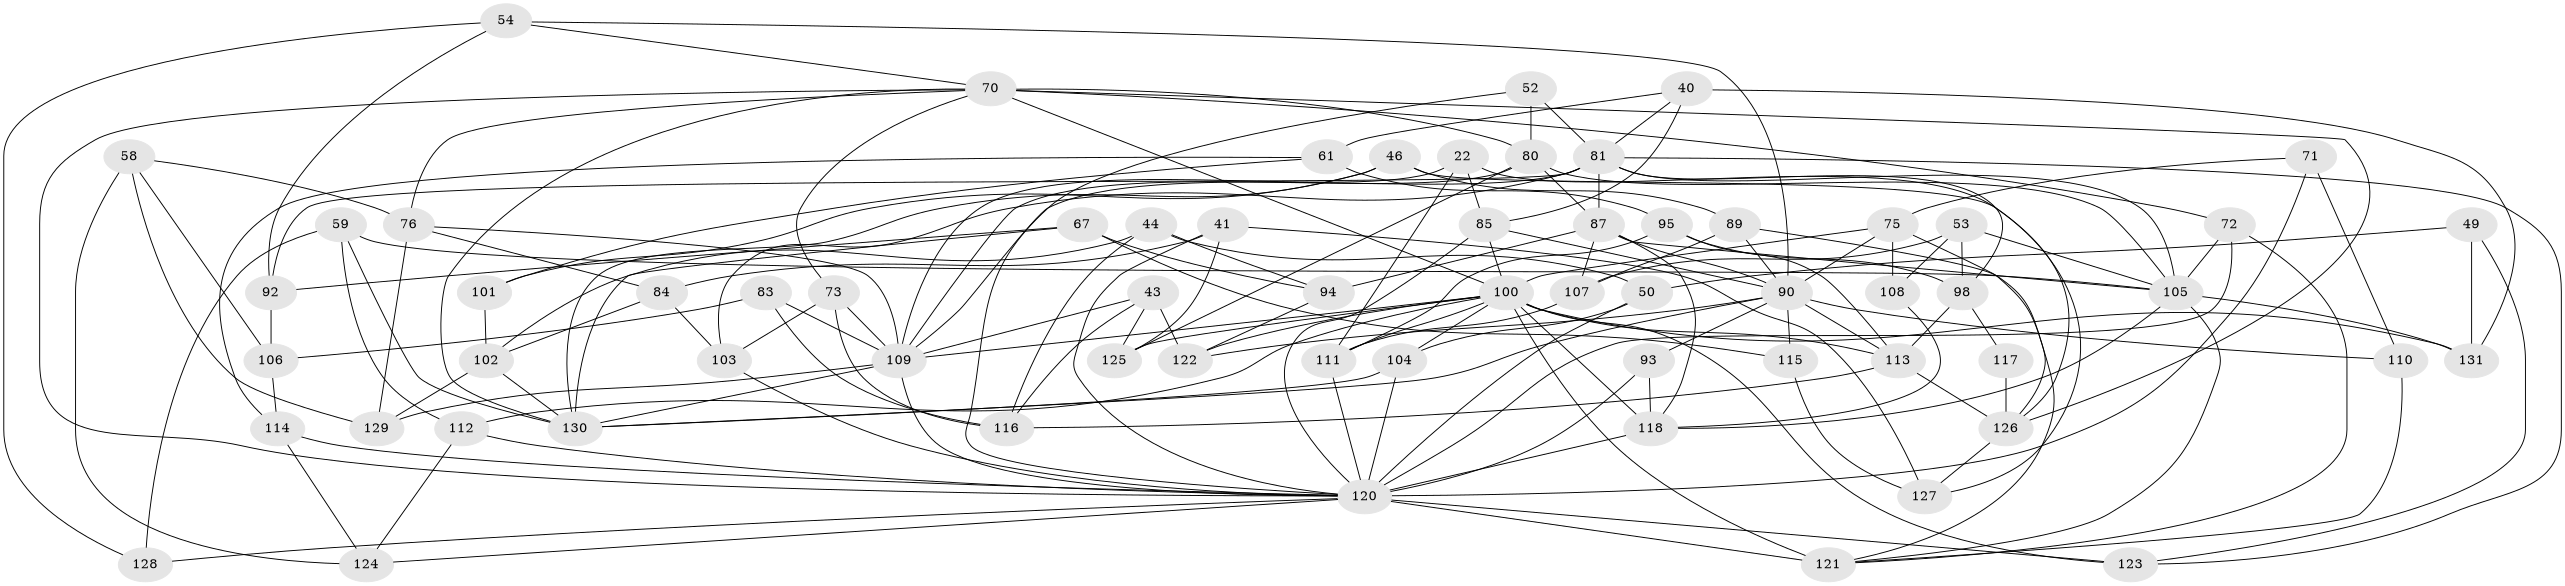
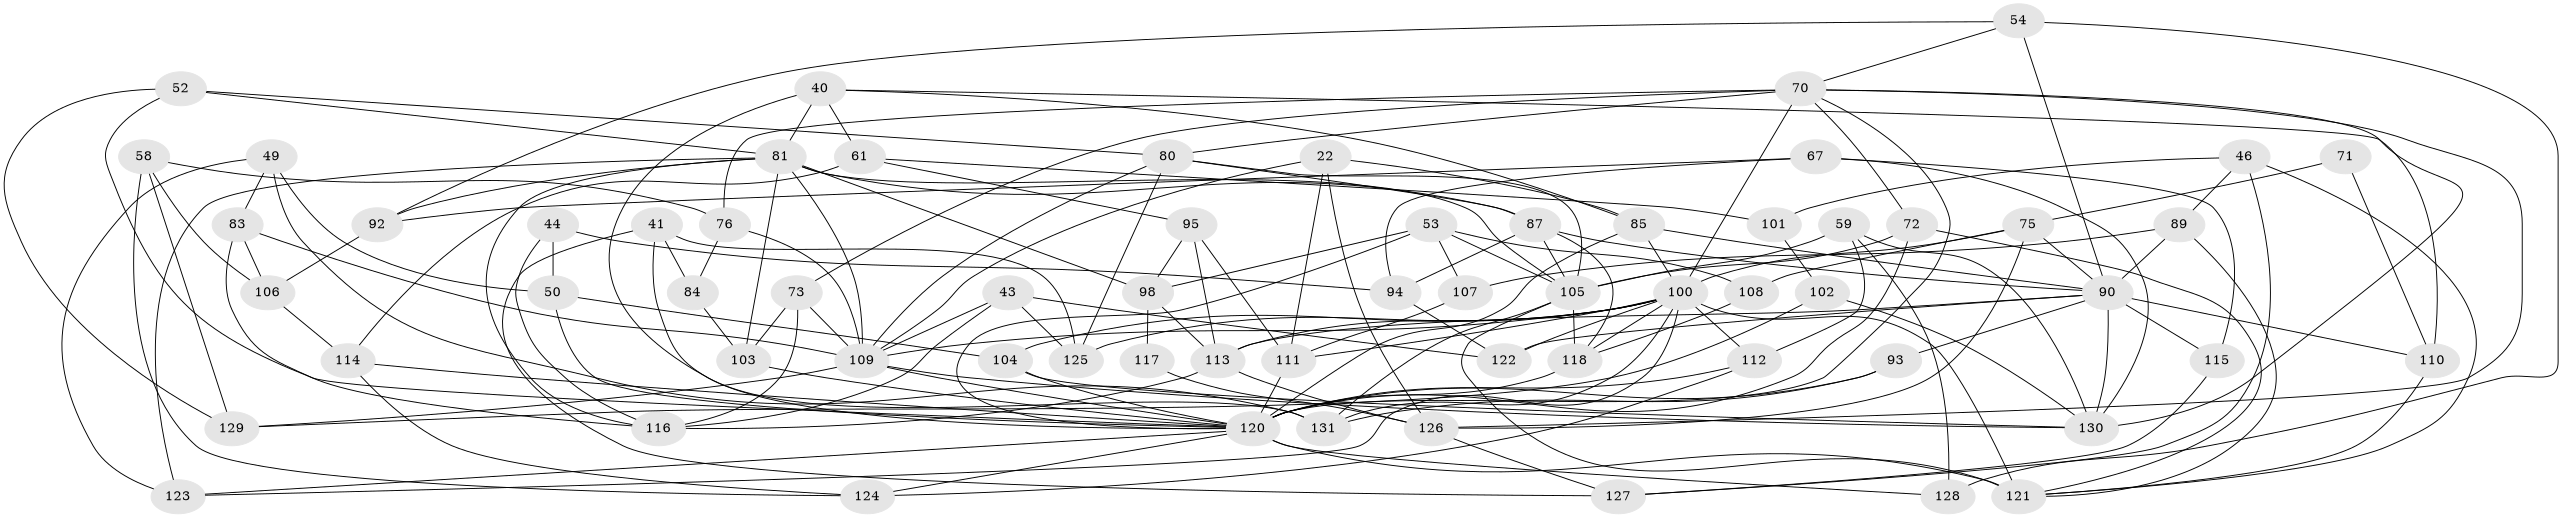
edge "40" -- "110": added
edge "49" -- "83": added
edge "46" -- "130": now "46" -- "121"
edge "81" -- "116": added
edge "44" -- "102": removed
edge "87" -- "107": removed
edge "76" -- "129": now "52" -- "129"
edge "84" -- "102": removed
edge "93" -- "118": now "93" -- "131"
edge "71" -- "120": now "53" -- "120"
